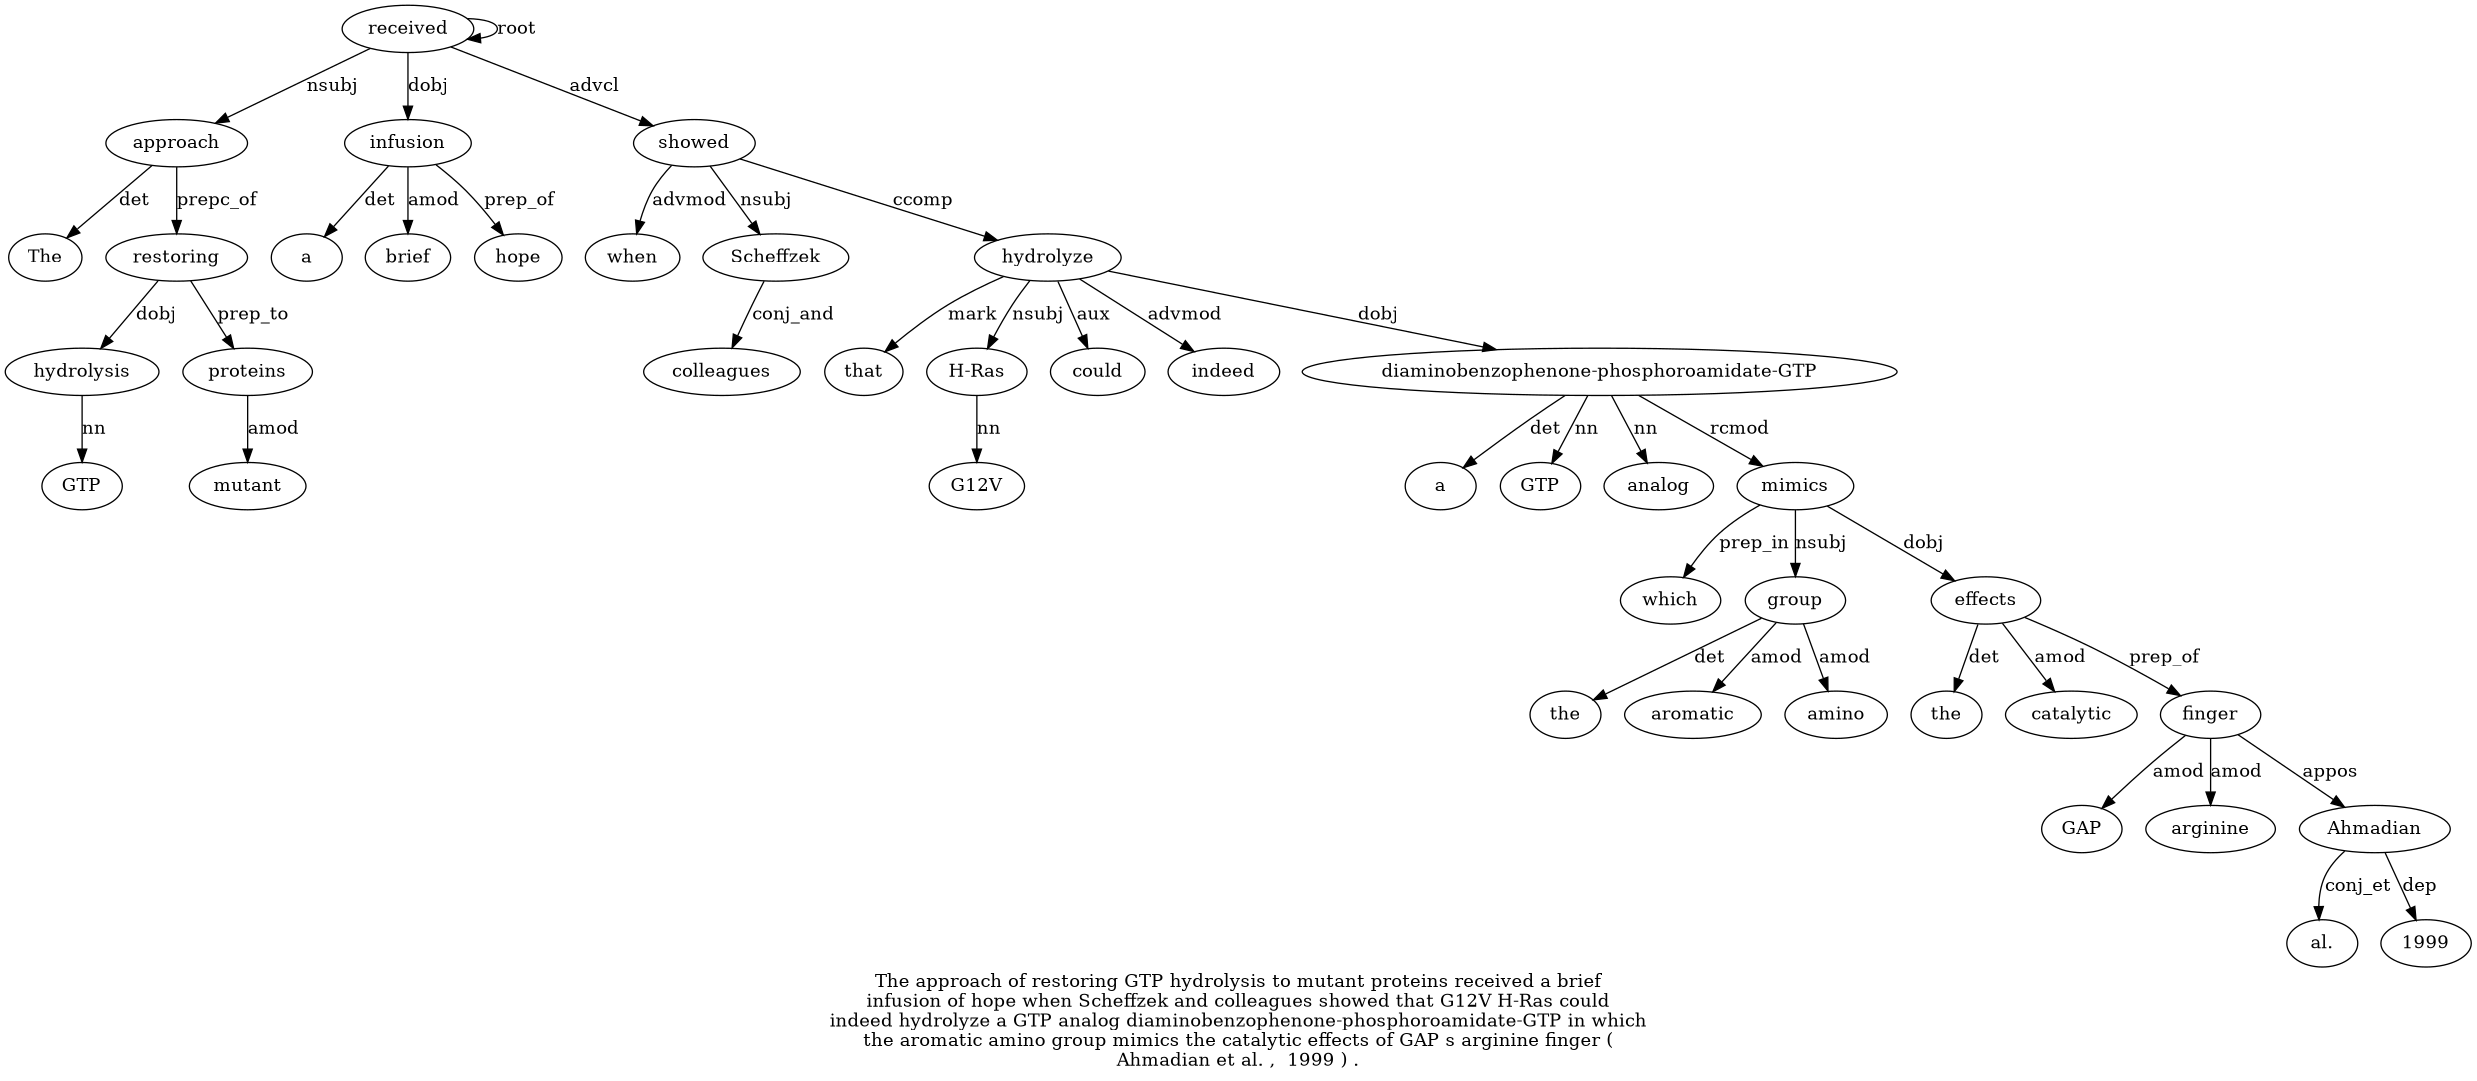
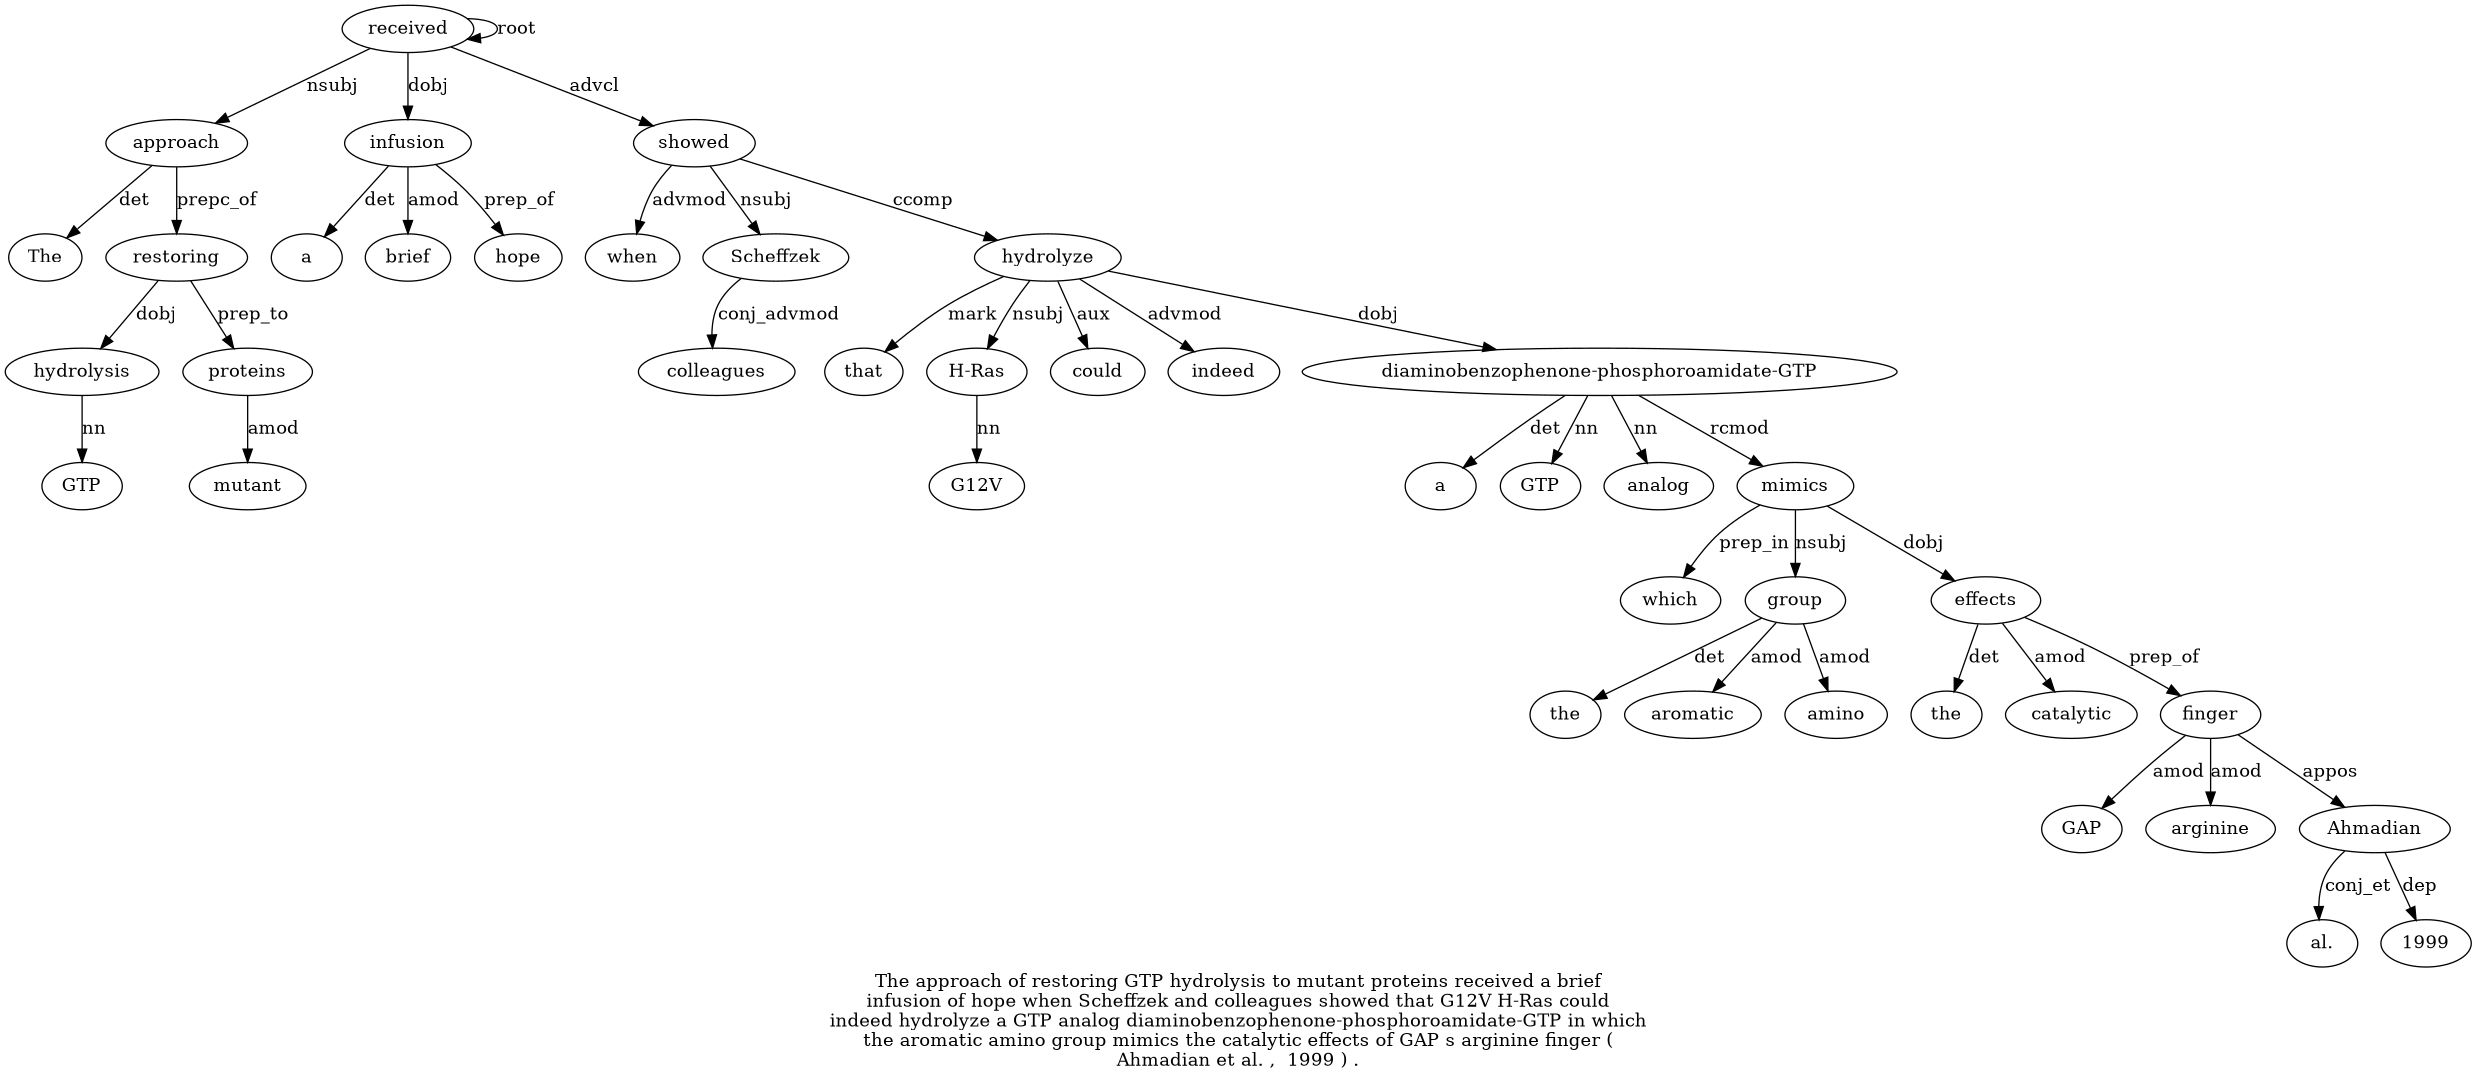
edge "Scheffzek" -> "colleagues": label "conj_and" -> "conj_advmod"
